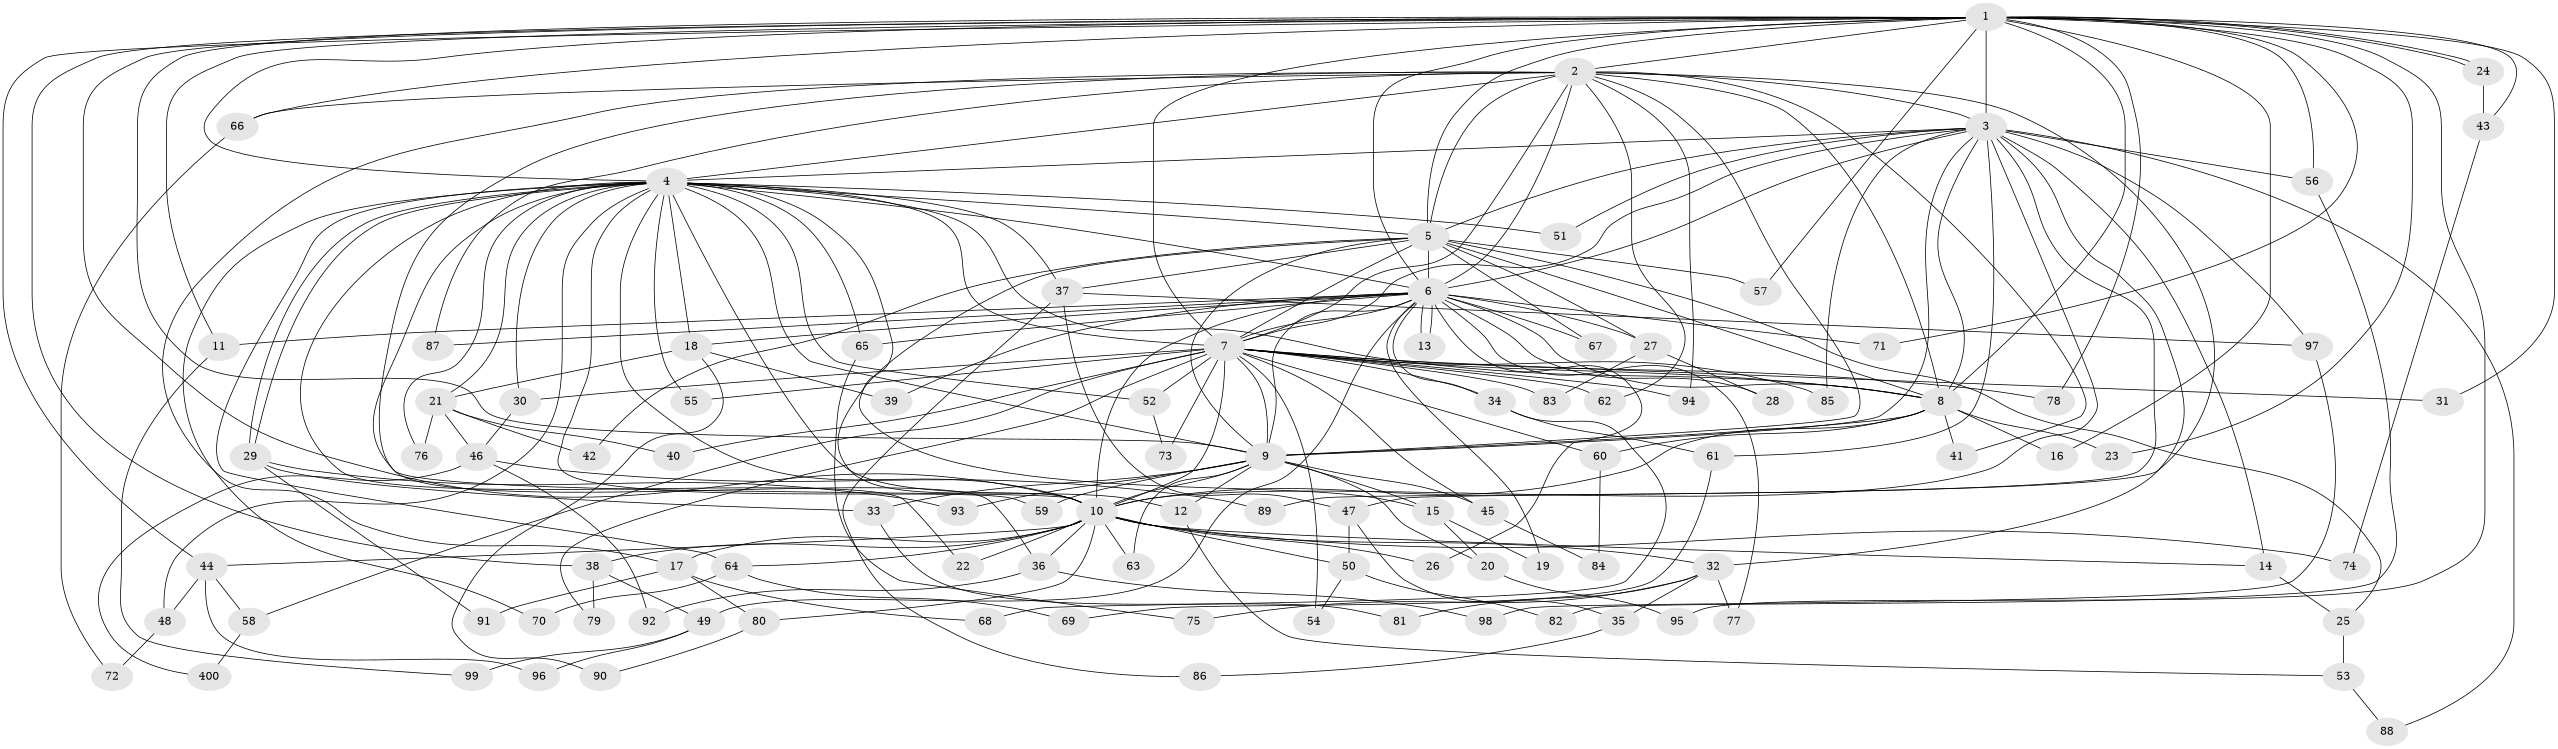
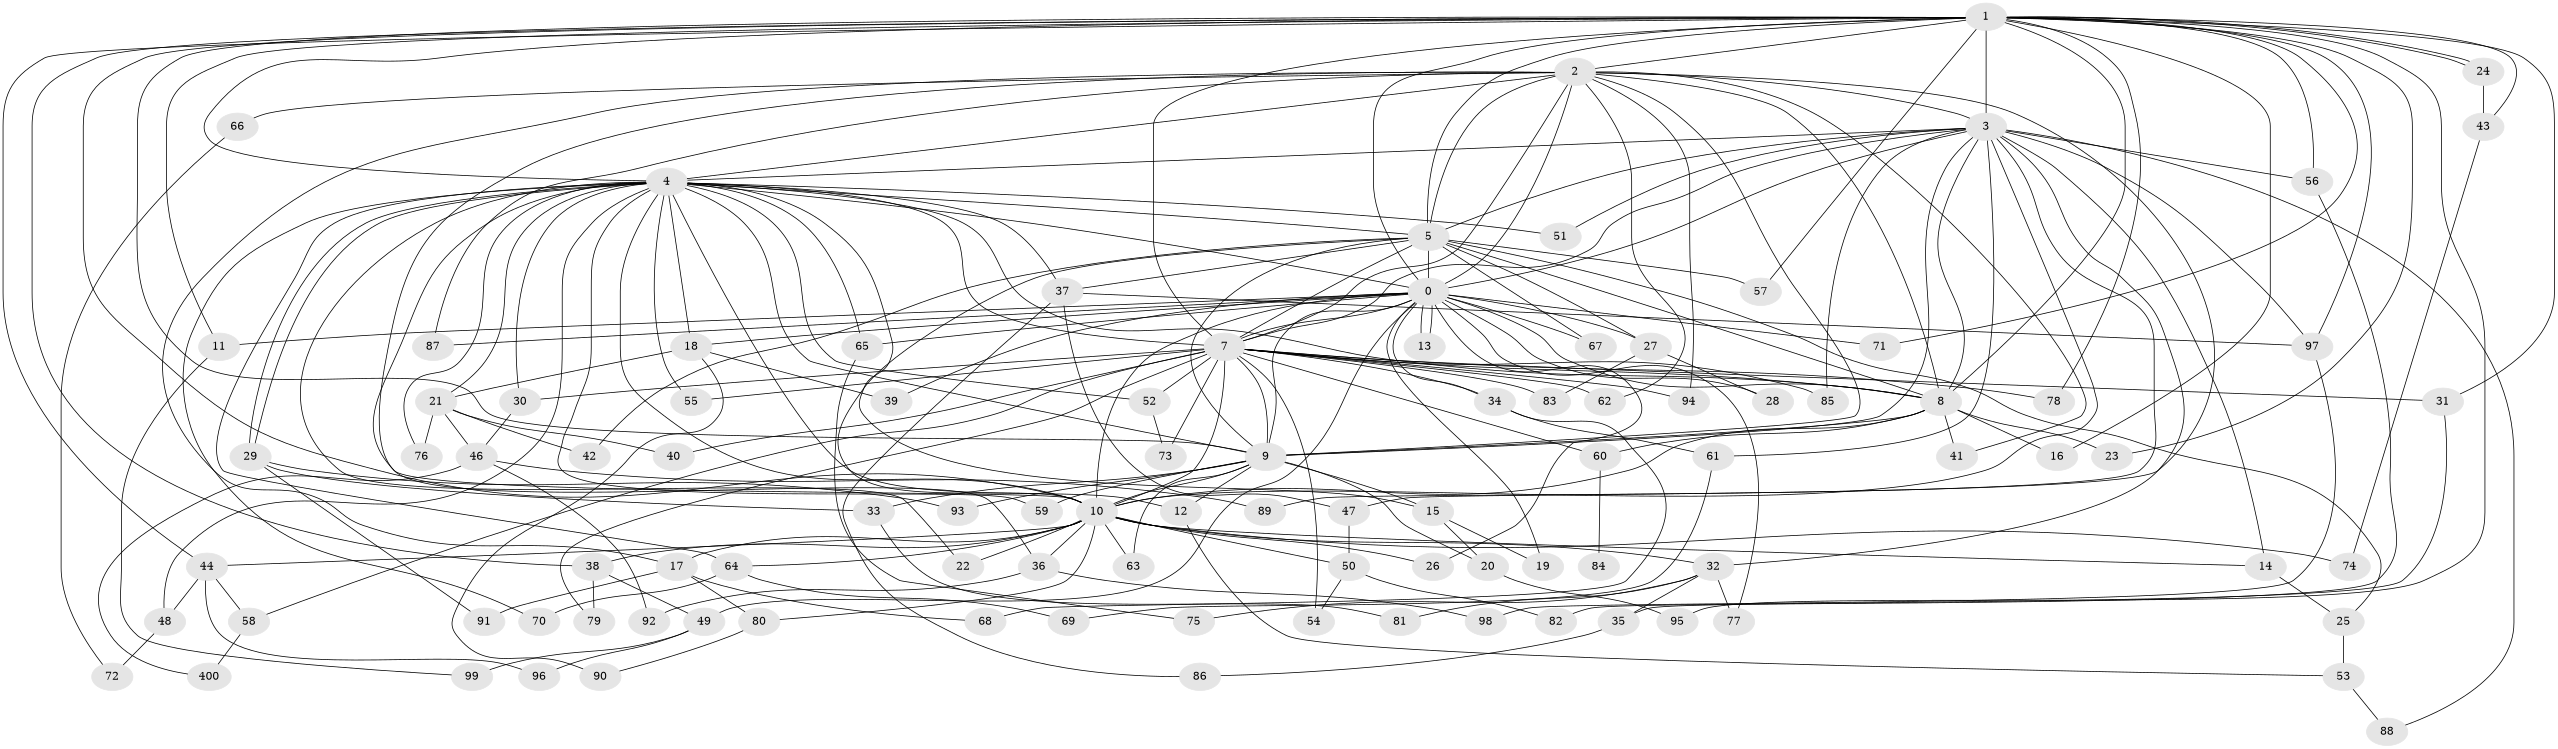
edge "1" -- "66": now "1" -- "97"
node "6": label "6" -> "0"
node "45": removed
edge "47" -- "35": now "31" -- "35"
